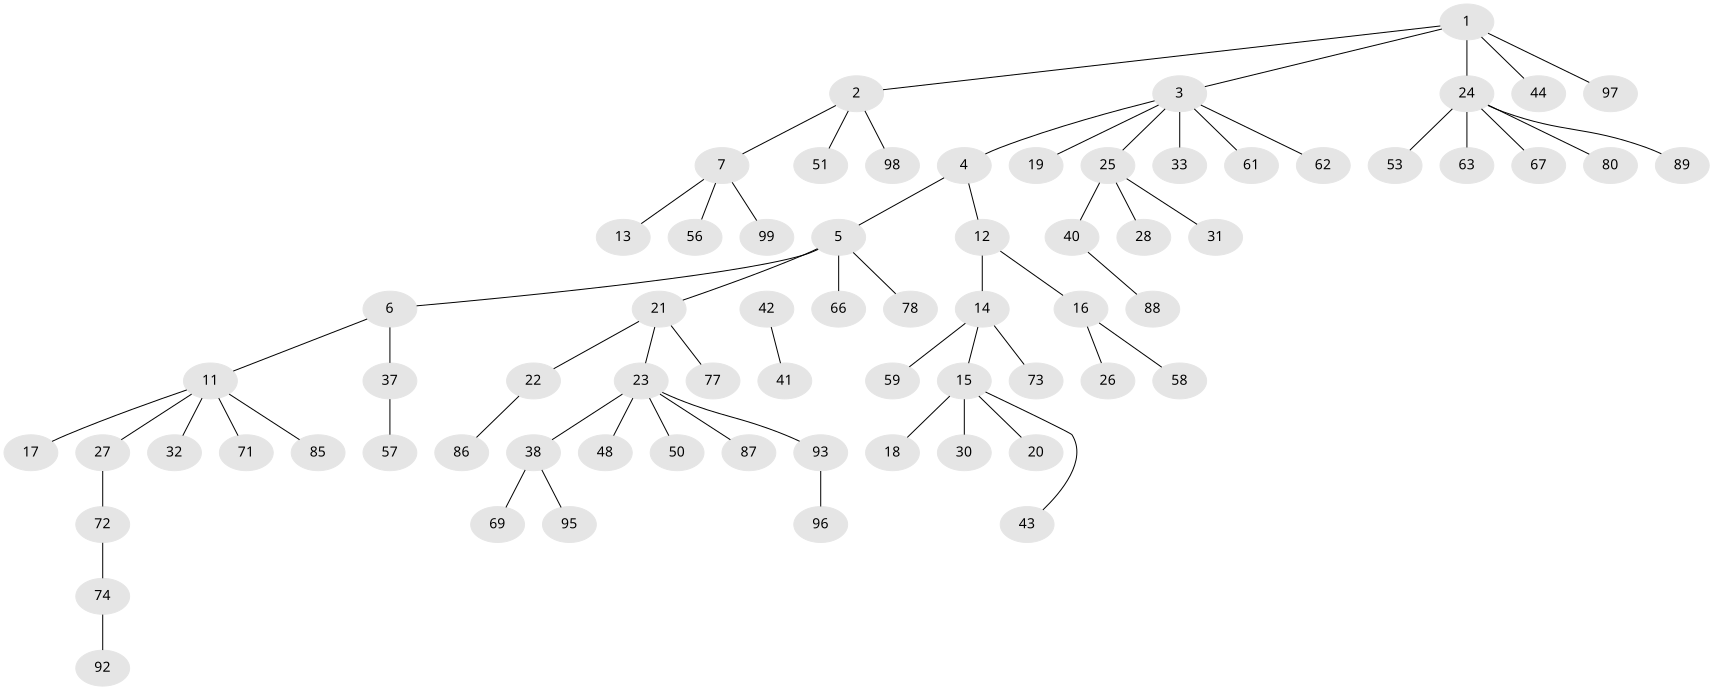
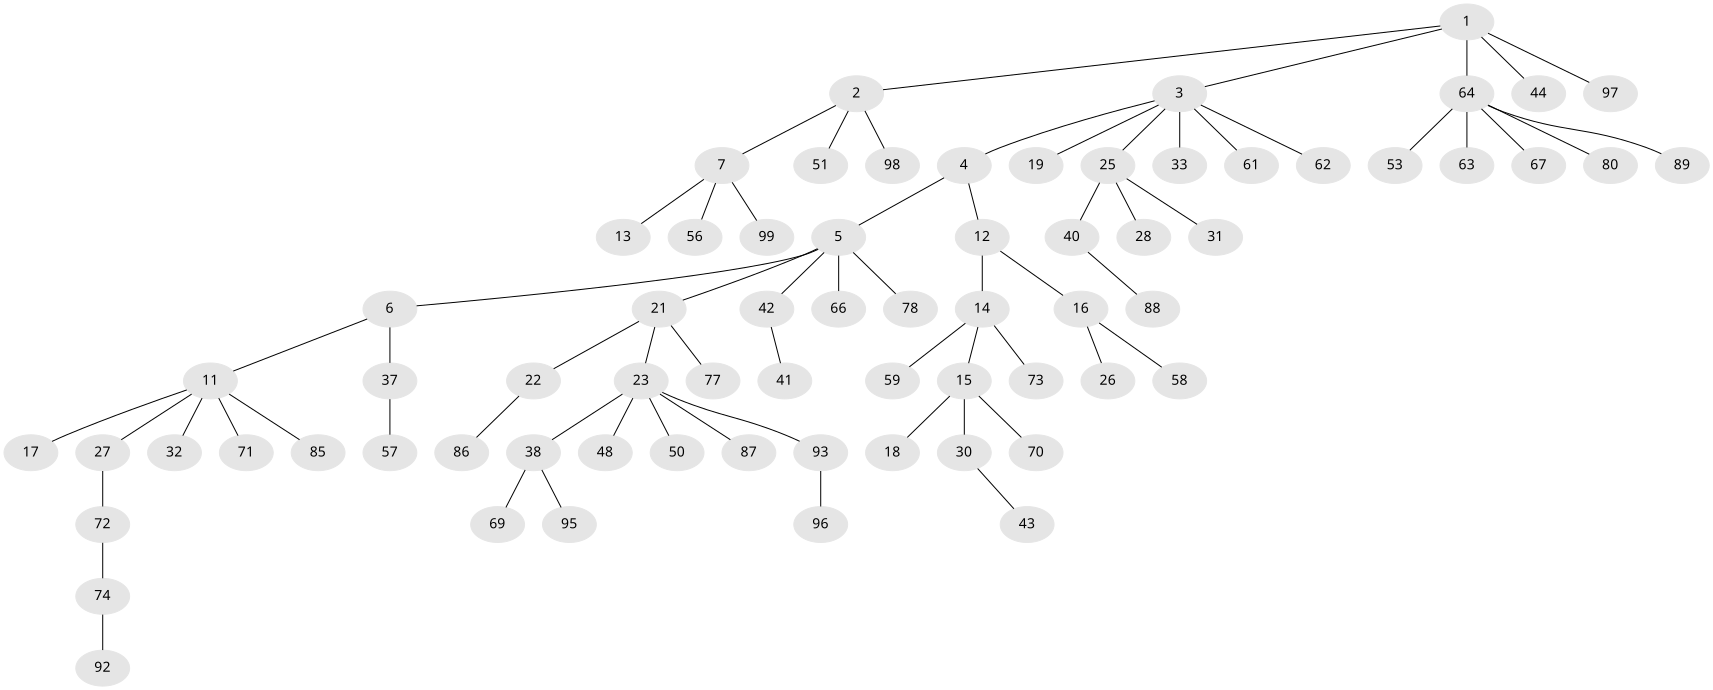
node "24": label "24" -> "64"
edge "5" -- "42": added
edge "15" -- "43": now "30" -- "43"
node "20": label "20" -> "70"
